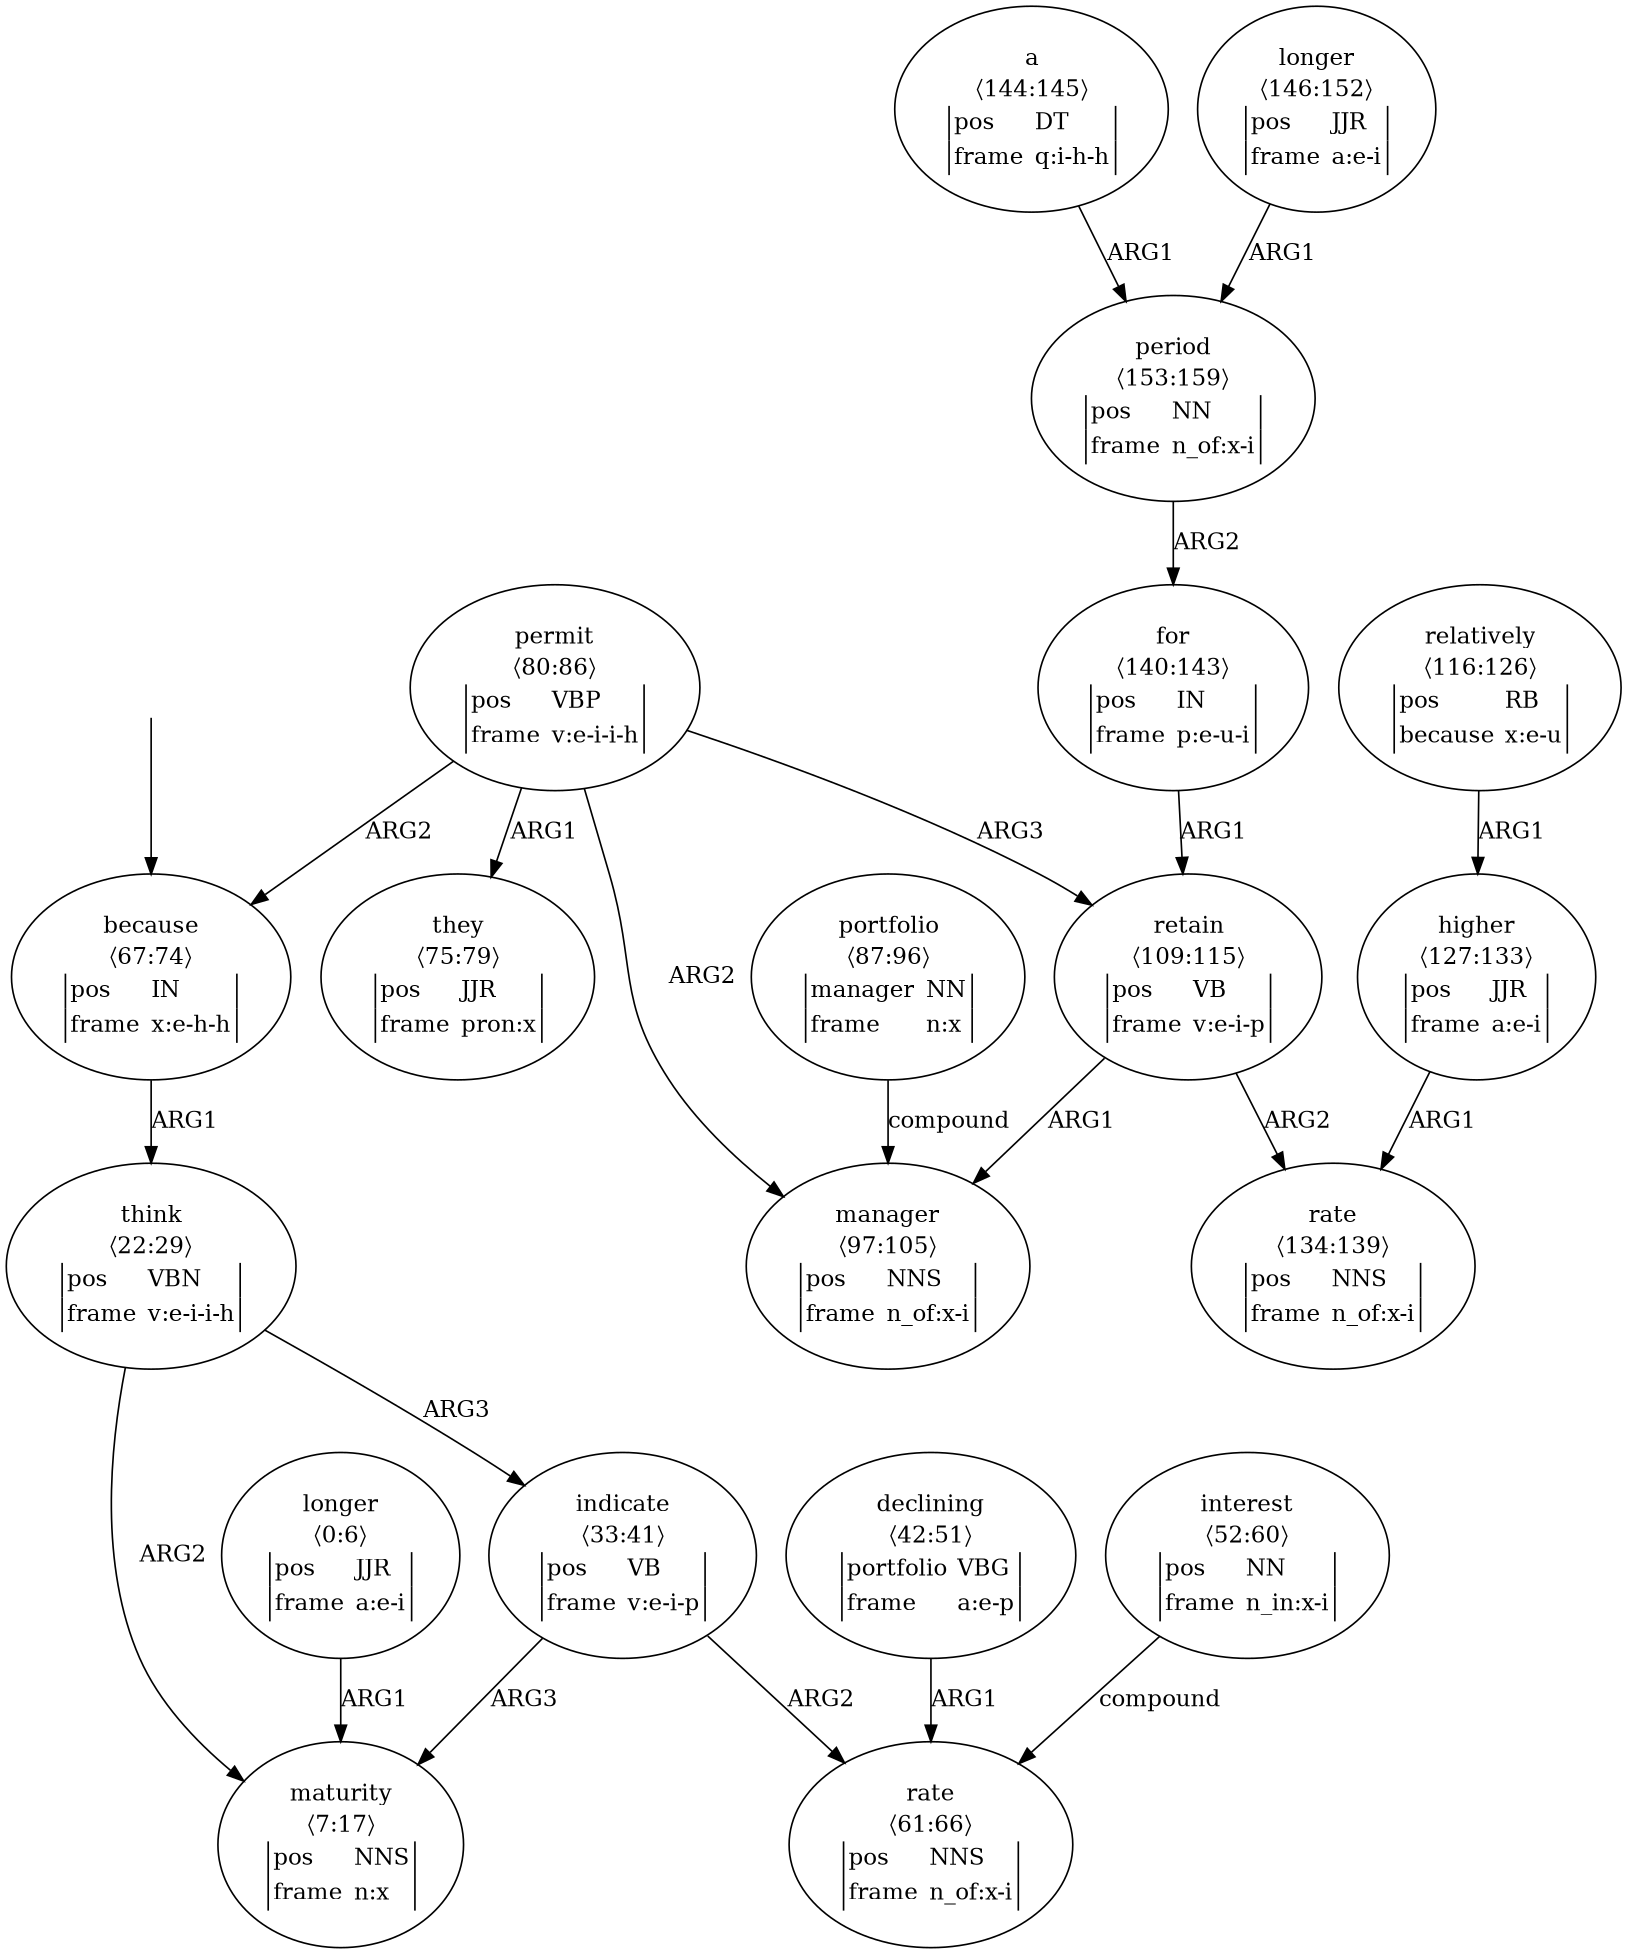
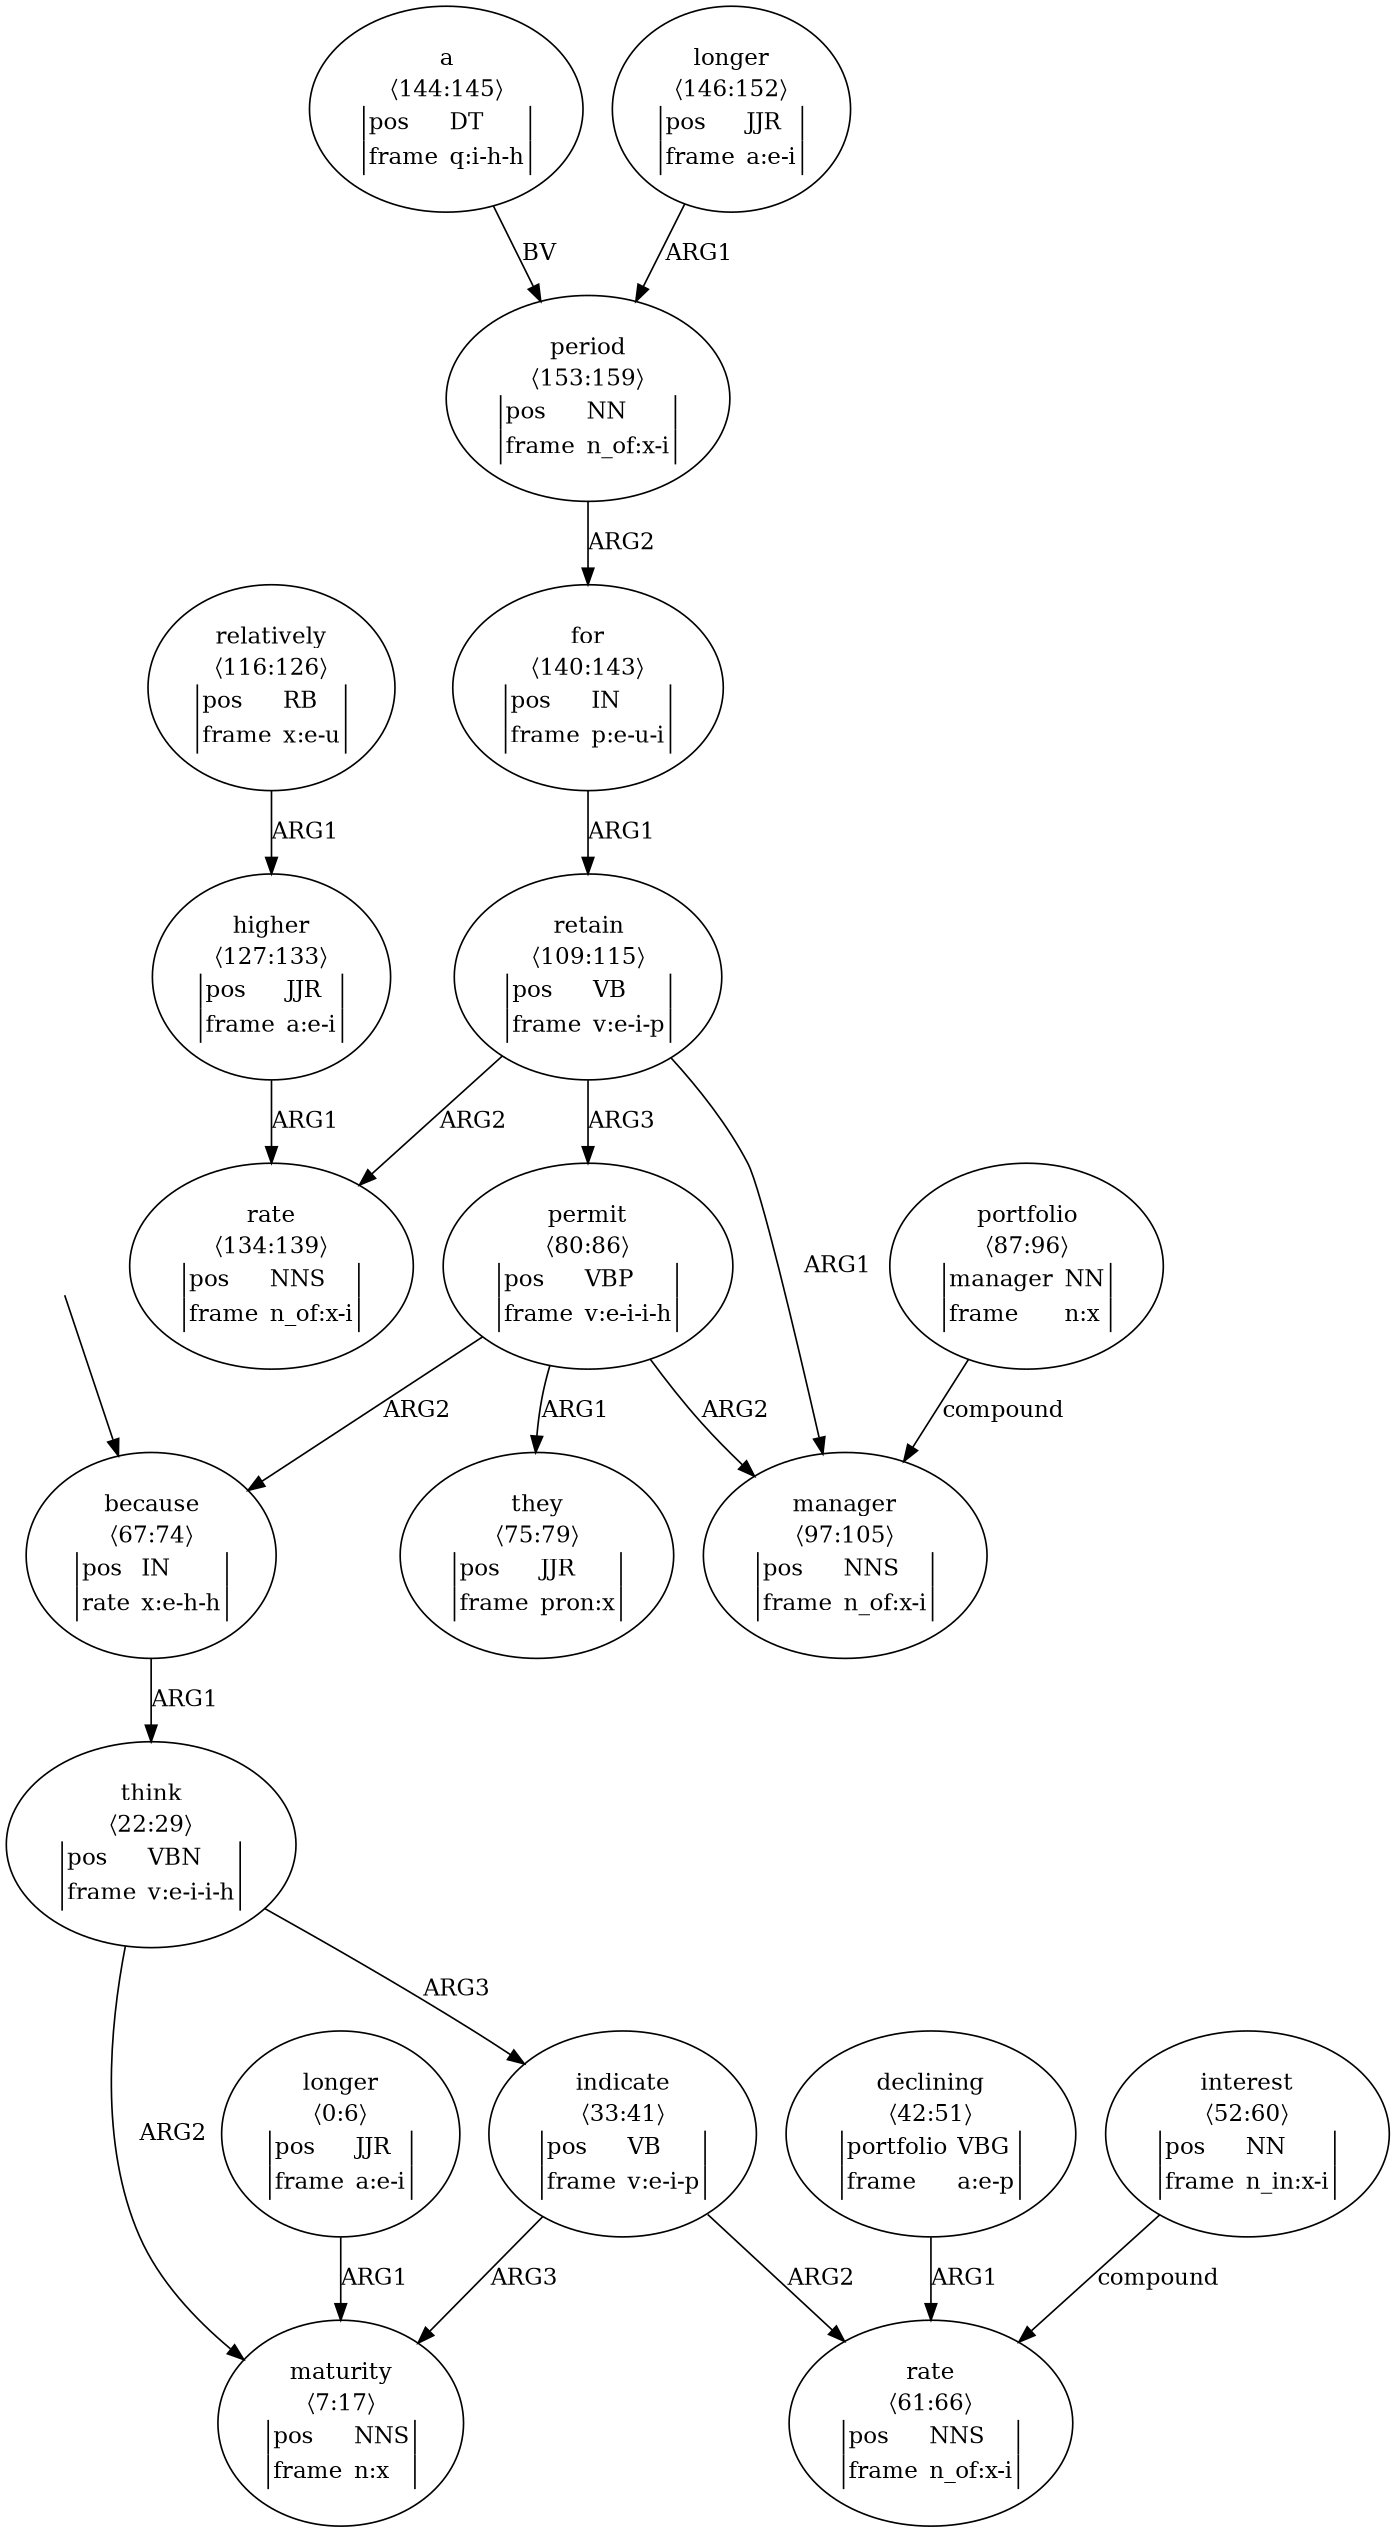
edge "a" -> "period": label "ARG1" -> "BV"
node "relatively": text "because" -> "frame"
edge "permit" -> "retain": reversed
node "because": text "frame" -> "rate"
